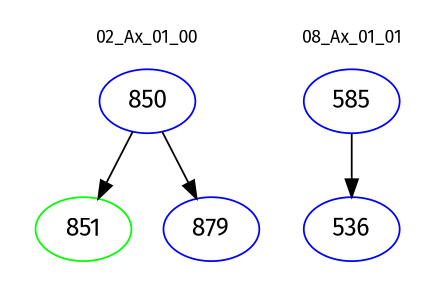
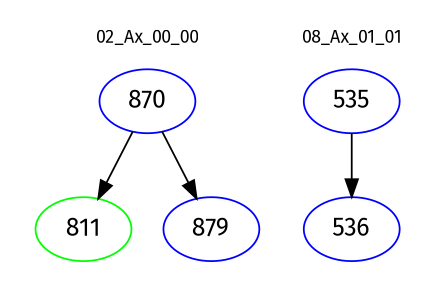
cluster "02_Ax_01_00": label "02_Ax_01_00" -> "02_Ax_00_00"
node "850": label "850" -> "870"
node "585": label "585" -> "535"
node "851": label "851" -> "811"
